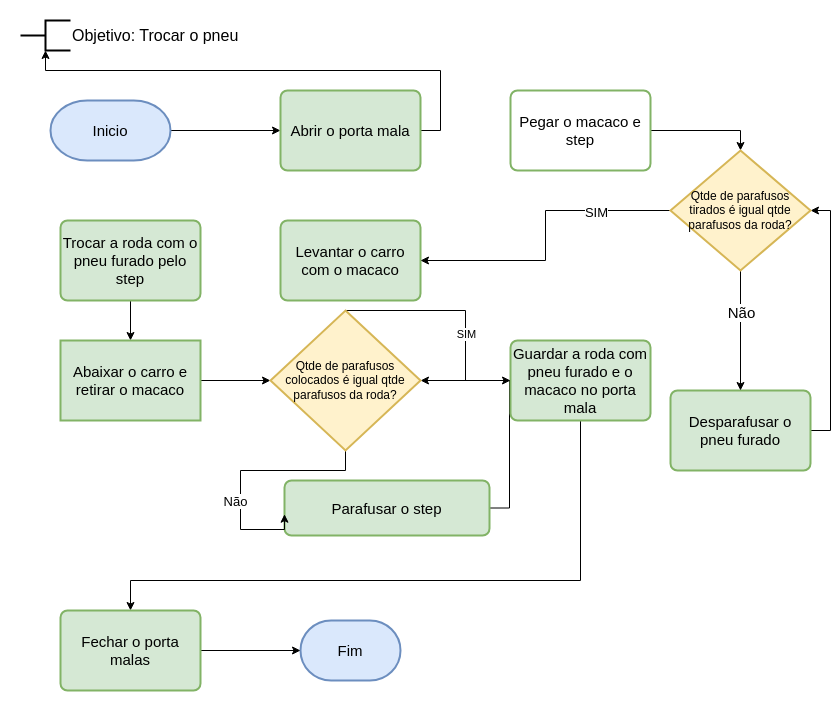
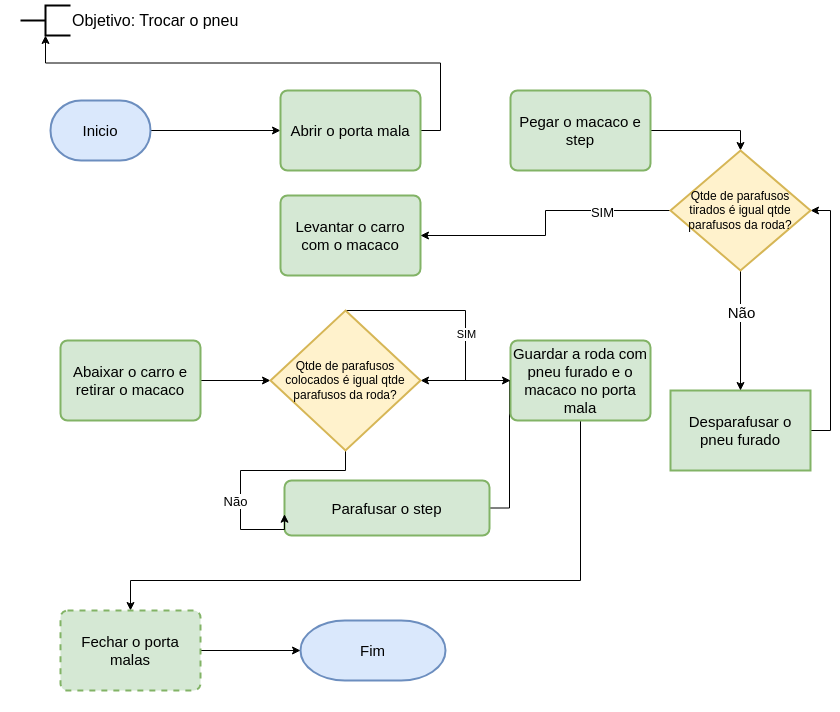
node "Objetivo: Trocar o pneu": moved (46, 36) -> (46, 21)
node "Inicio": size 120x60 -> 100x60
node "Pegar o macaco e step": fillcolor #ffffff -> #d5e8d4
node "Trocar a roda com o pneu furado pelo step": removed
node "Levantar o carro com o macaco": moved (351, 261) -> (351, 236)
edge "Trocar a roda com o pneu furado pelo step" -> "Abaixar o carro e retirar o macaco": removed
node "Abaixar o carro e retirar o macaco": shape rectangle -> rounded rectangle
node "Desparafusar o pneu furado": shape rounded rectangle -> rectangle
node "Fechar o porta malas": style solid -> dashed
node "Fim": size 100x60 -> 145x60
